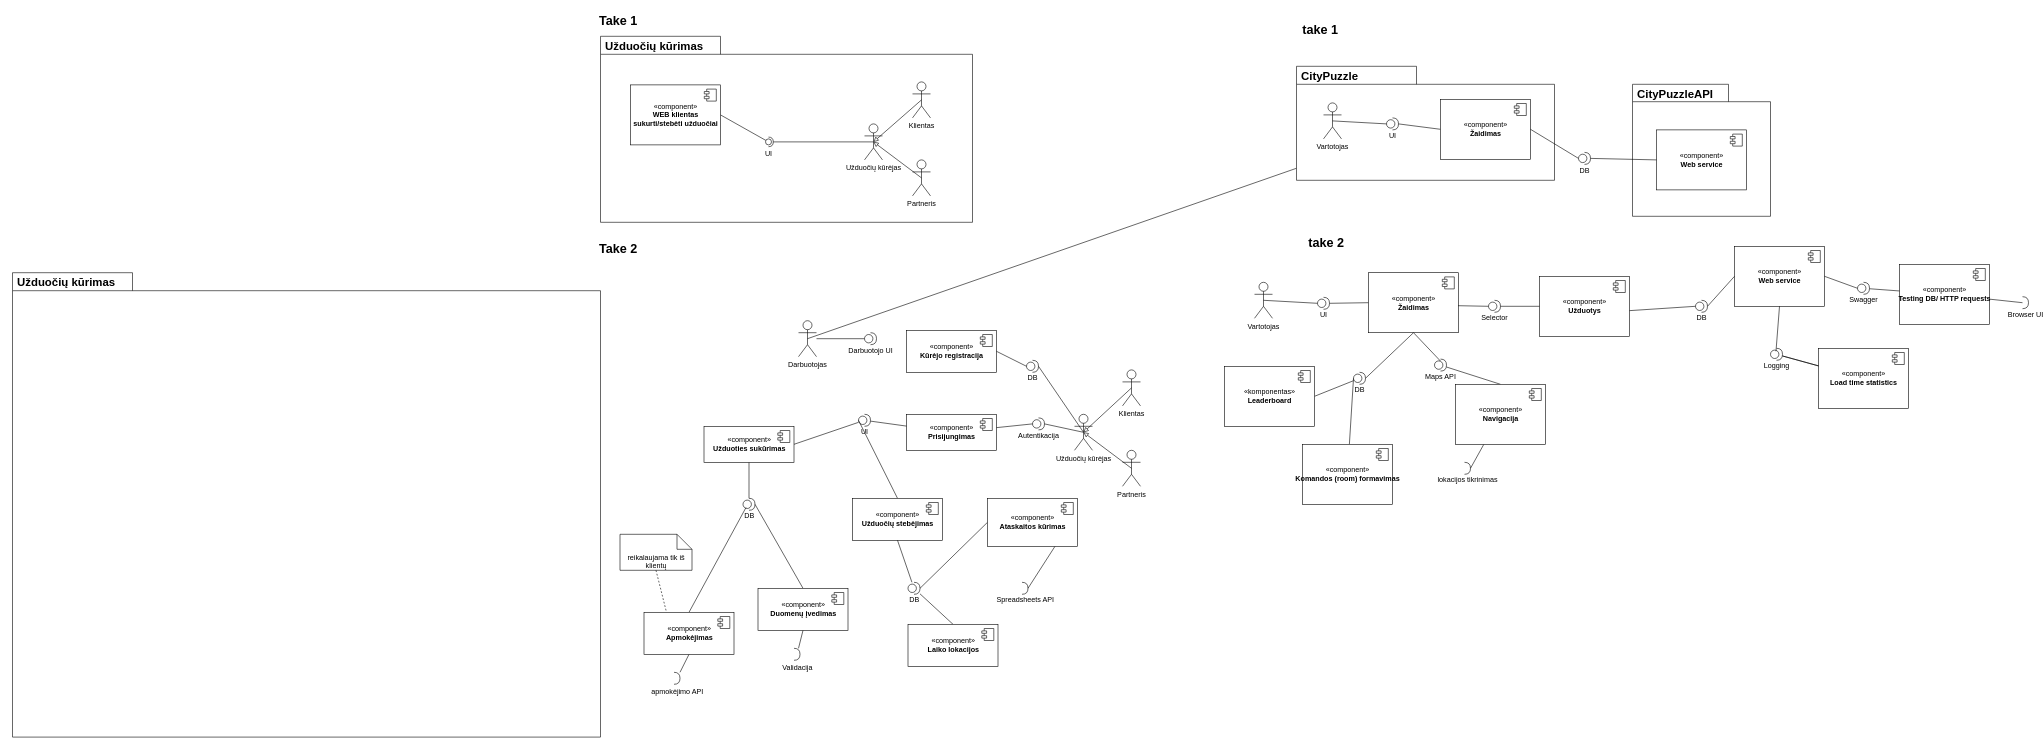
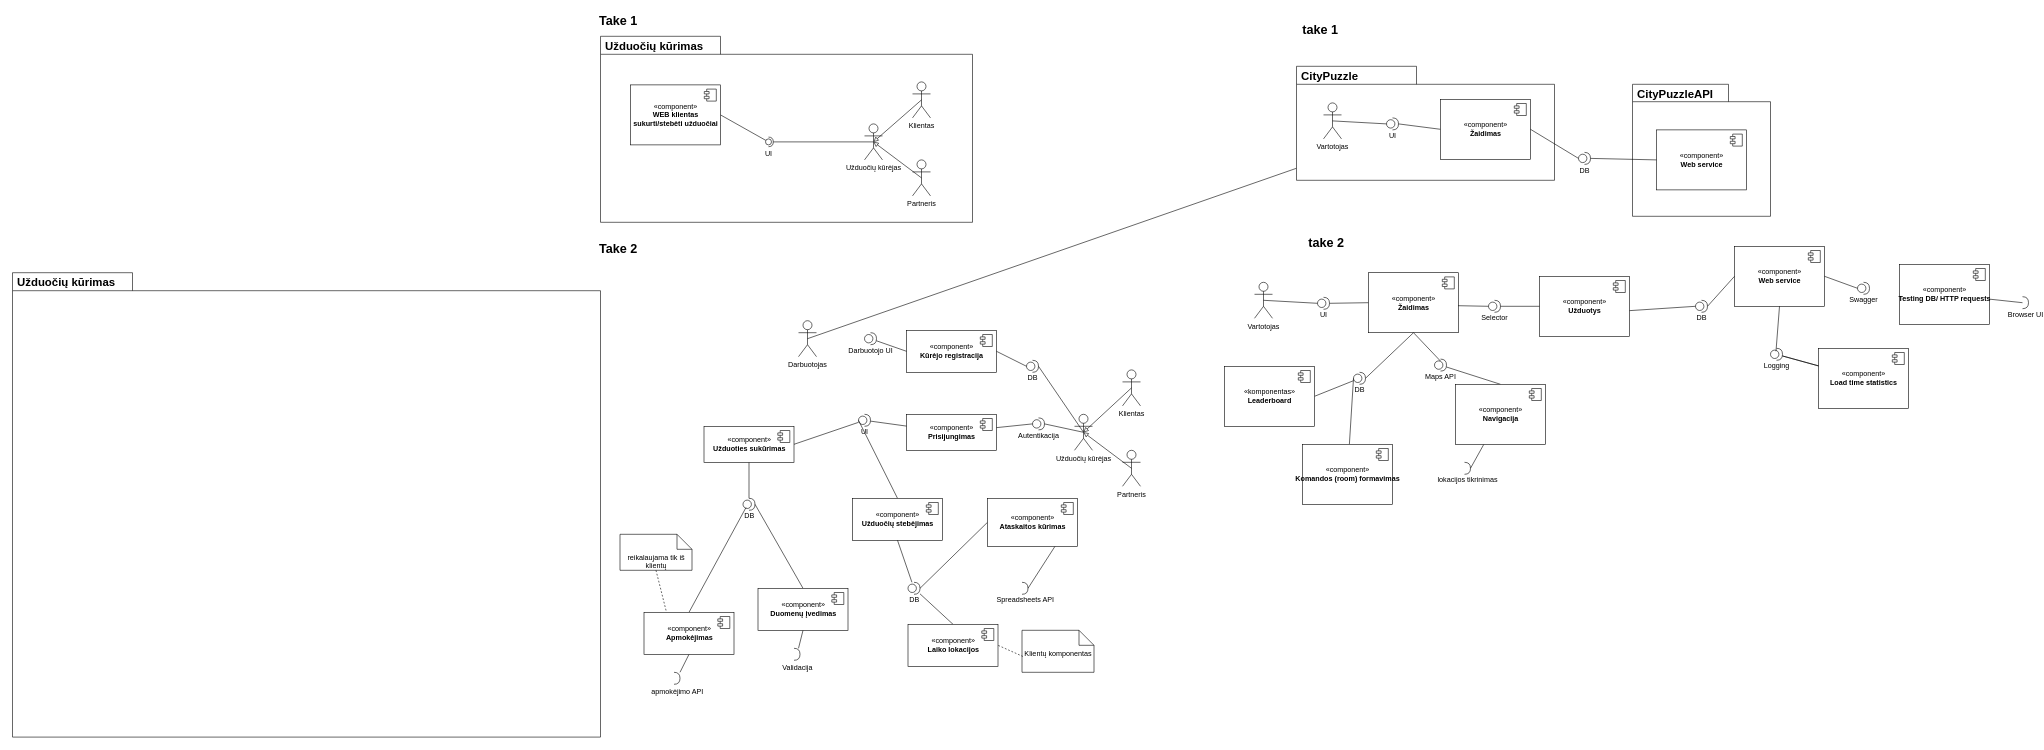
edge "Swagger" -- "«component» Testing DB/ HTTP requests": removed
edge "Darbuotojas" -- "Darbuotojo UI": now "«component» Kūrėjo registracija" -- "Darbuotojo UI"
node "Klientų komponentas": added
edge "«component» Laiko lokacijos" -- "Klientų komponentas": added
